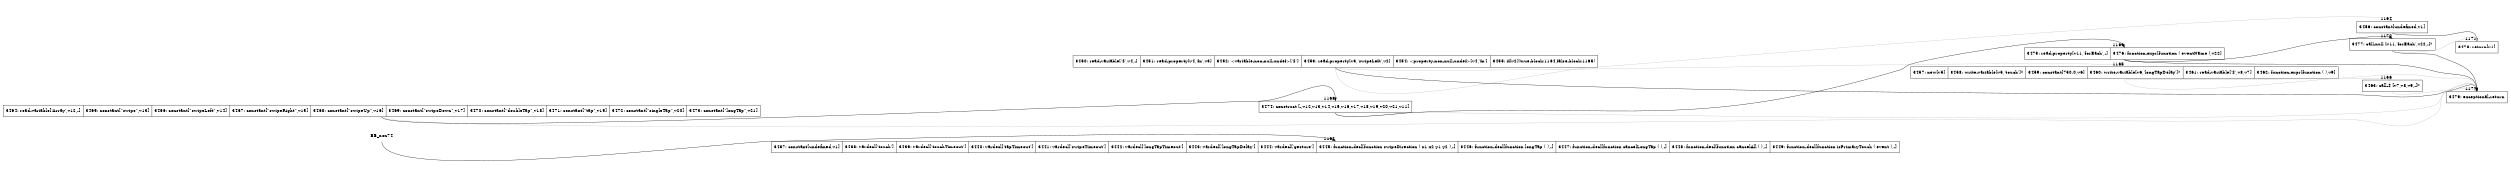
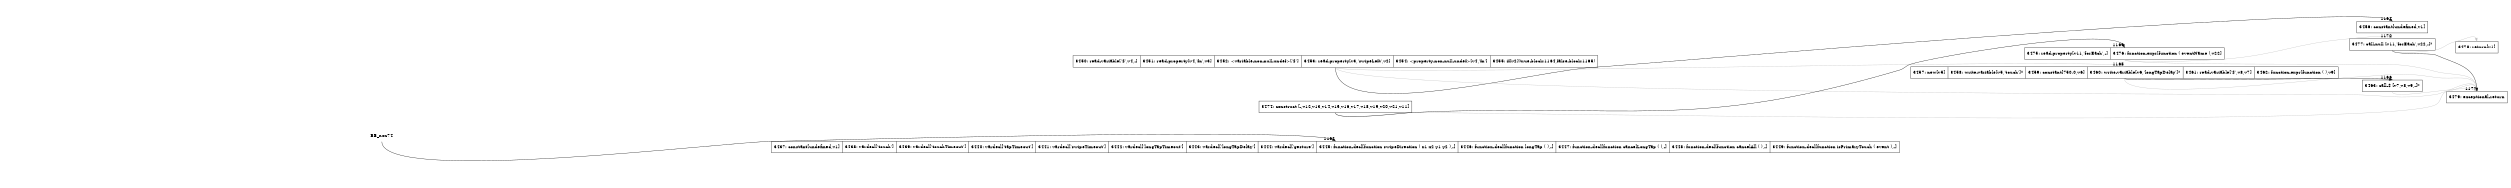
edge "3456: constant[undefined,v1]" -> "3478: return[v1]": removed
edge "3450: read-variable['$',v4,-]" -> "3456: constant[undefined,v1]": color gray -> black
edge "3475: read-property[v11,'forEach',-]" -> "3477: call-null [v11,'forEach',v22,-]*": color black -> gray
edge "3475: read-property[v11,'forEach',-]" -> "3479: exceptional-return": color black -> gray
edge "3457: new[v5]" -> "3463: call-$ [v7,v8,v9,-]*": color gray -> black
edge "3450: read-variable['$',v4,-]" -> "3479: exceptional-return": color black -> gray
node "3464: read-variable['Array',v12,-]": removed
